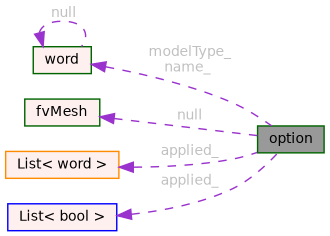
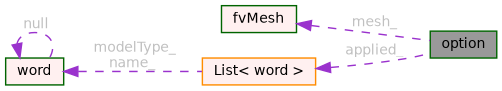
edge "option" -> "word": now "List< word >" -> "word"
edge "option" -> "fvMesh": label " null" -> " mesh_"
node "List< bool >": removed
